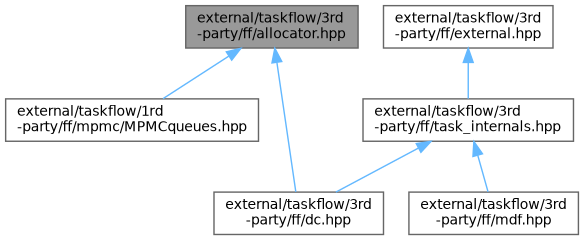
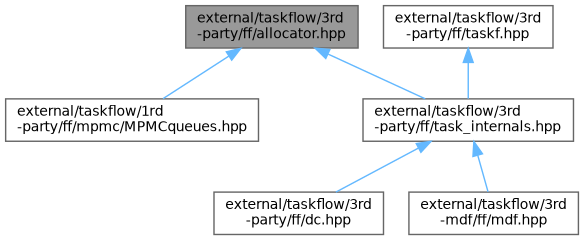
node "external/taskflow/3rd -party/ff/external.hpp": label "external/taskflow/3rd -party/ff/external.hpp" -> "external/taskflow/3rd -party/ff/taskf.hpp"
edge "external/taskflow/3rd -party/ff/dc.hpp" -> "external/taskflow/3rd -party/ff/allocator.hpp": now "external/taskflow/3rd -party/ff/task_internals.hpp" -> "external/taskflow/3rd -party/ff/allocator.hpp"
node "external/taskflow/3rd -party/ff/mdf.hpp": label "external/taskflow/3rd -party/ff/mdf.hpp" -> "external/taskflow/3rd -mdf/ff/mdf.hpp"
